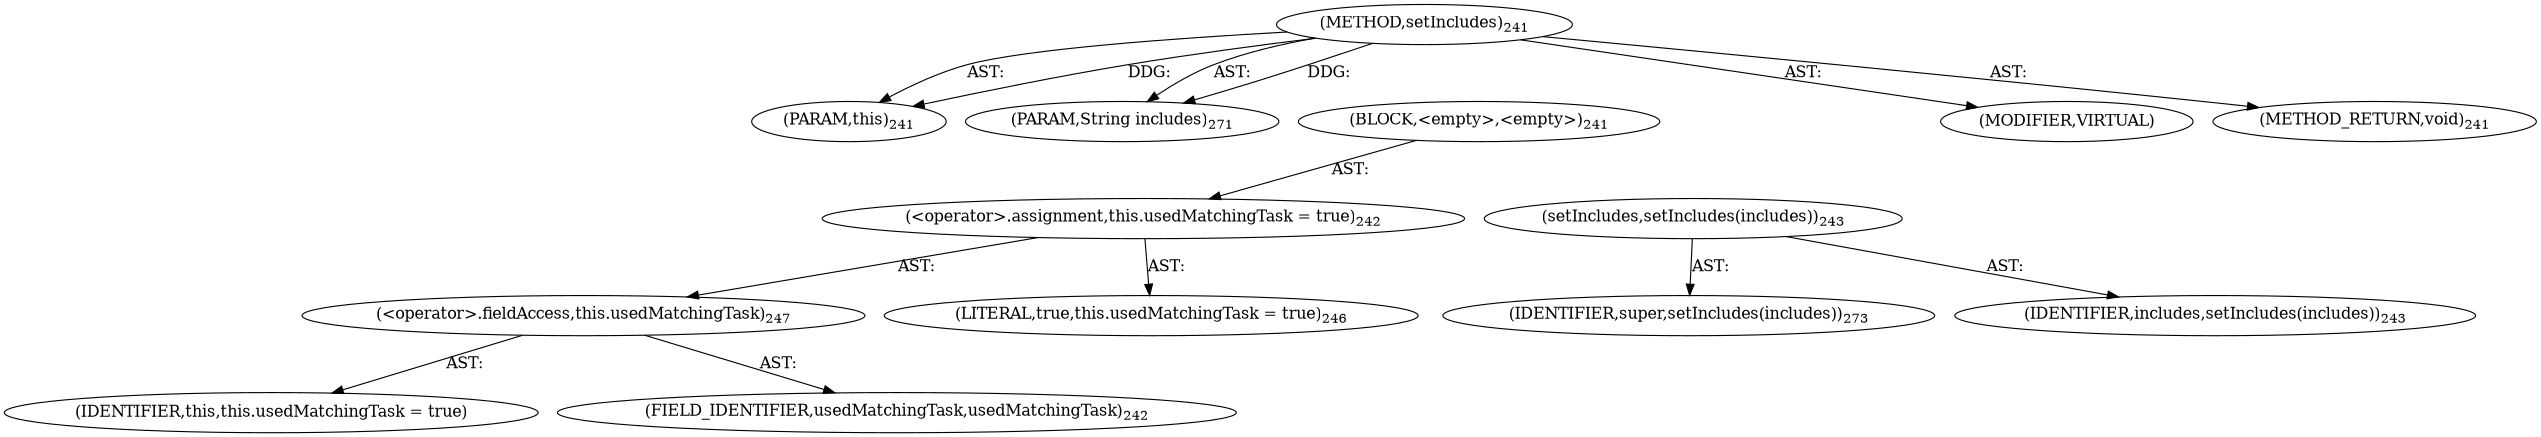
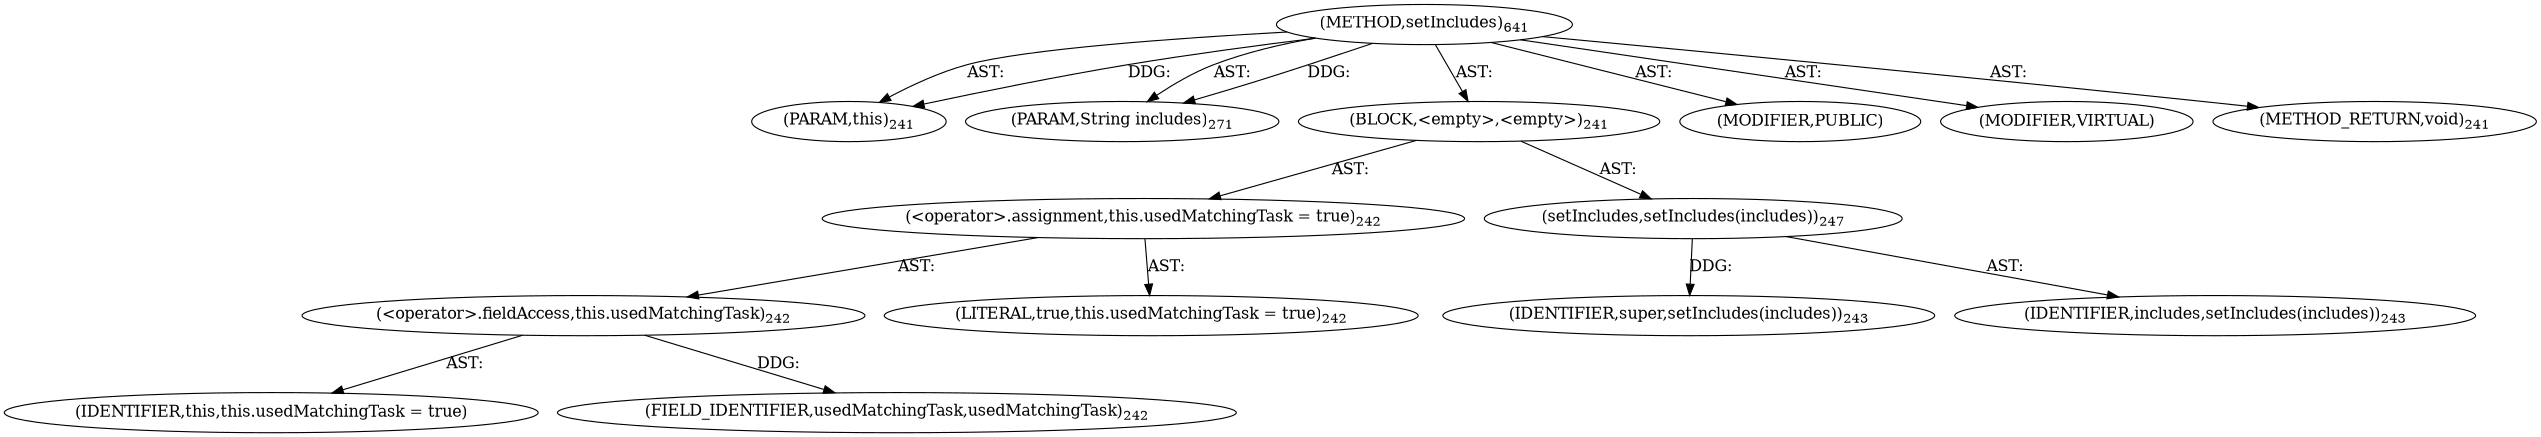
node "(METHOD,setIncludes)": text "241" -> "641"
edge "(METHOD,setIncludes)" -> "(BLOCK,<empty>,<empty>)": added, label "AST:"
node "(MODIFIER,PUBLIC)": added
edge "(BLOCK,<empty>,<empty>)" -> "(setIncludes,setIncludes(includes))": added, label "AST:"
node "(setIncludes,setIncludes(includes))": text "243" -> "247"
edge "(setIncludes,setIncludes(includes))" -> "(IDENTIFIER,super,setIncludes(includes))": label "AST: " -> "DDG: "
node "(<operator>.fieldAccess,this.usedMatchingTask)": text "247" -> "242"
node "(LITERAL,true,this.usedMatchingTask = true)": text "246" -> "242"
node "(IDENTIFIER,super,setIncludes(includes))": text "273" -> "243"
edge "(<operator>.fieldAccess,this.usedMatchingTask)" -> "(FIELD_IDENTIFIER,usedMatchingTask,usedMatchingTask)": label "AST: " -> "DDG: "
